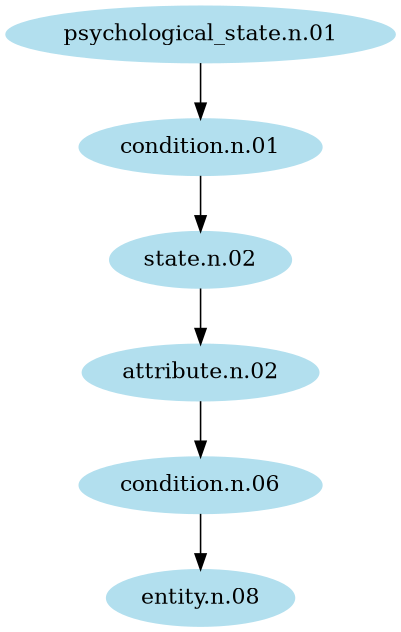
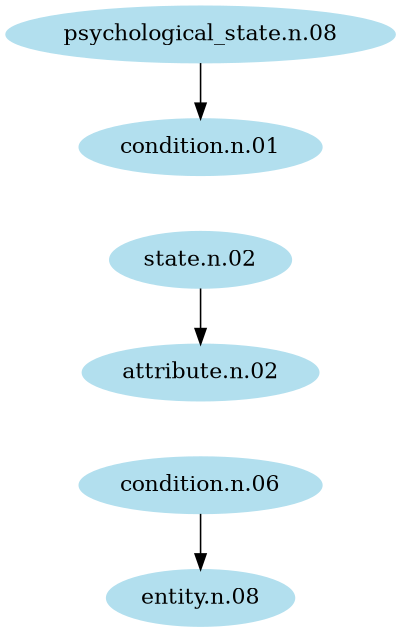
node "psychological_state.n.01": label "psychological_state.n.01" -> "psychological_state.n.08"
edge "condition.n.01" -> "state.n.02": removed
edge "attribute.n.02" -> "condition.n.06": removed
